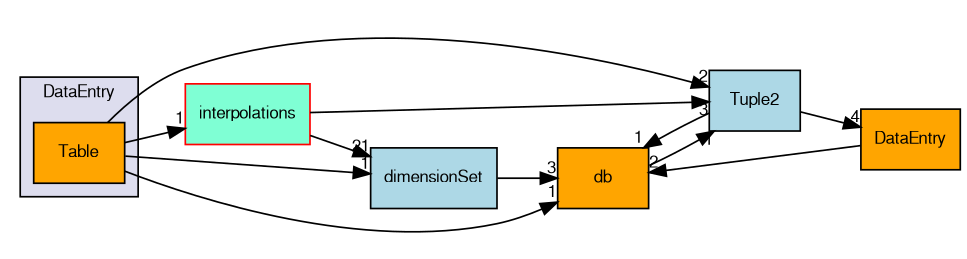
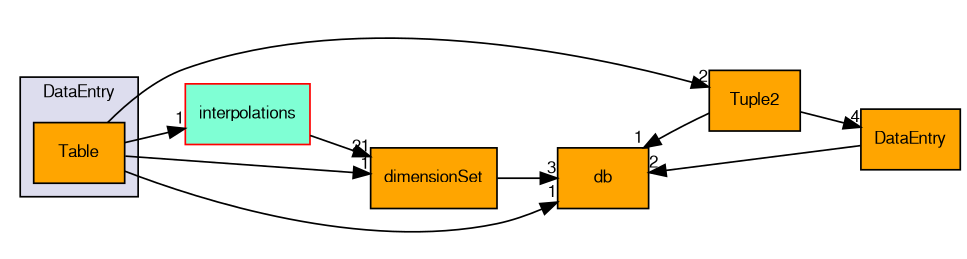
node "Tuple2": fillcolor lightblue -> orange
edge "interpolations" -> "Tuple2": removed
edge "db" -> "Tuple2": removed
node "dimensionSet": fillcolor lightblue -> orange
